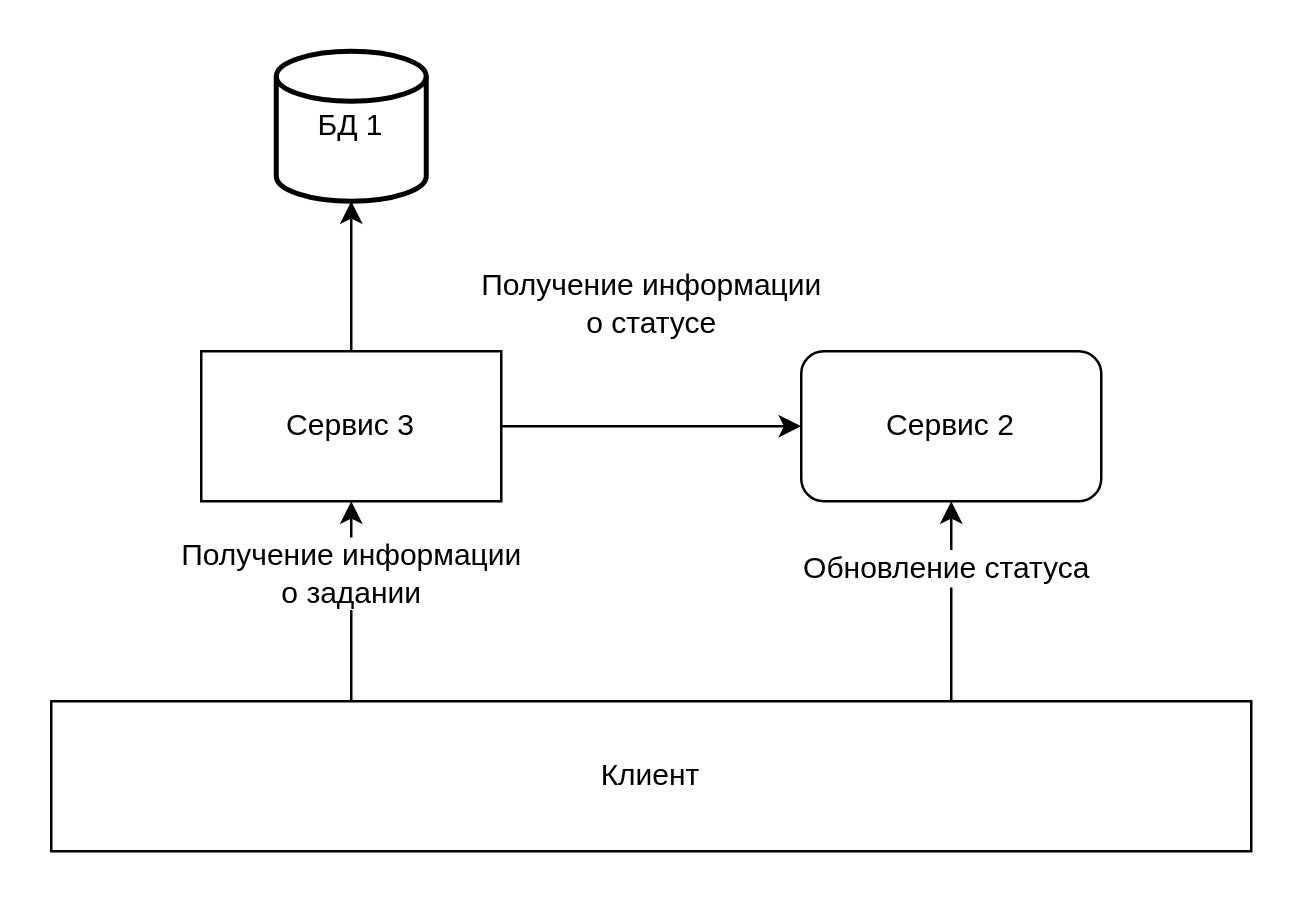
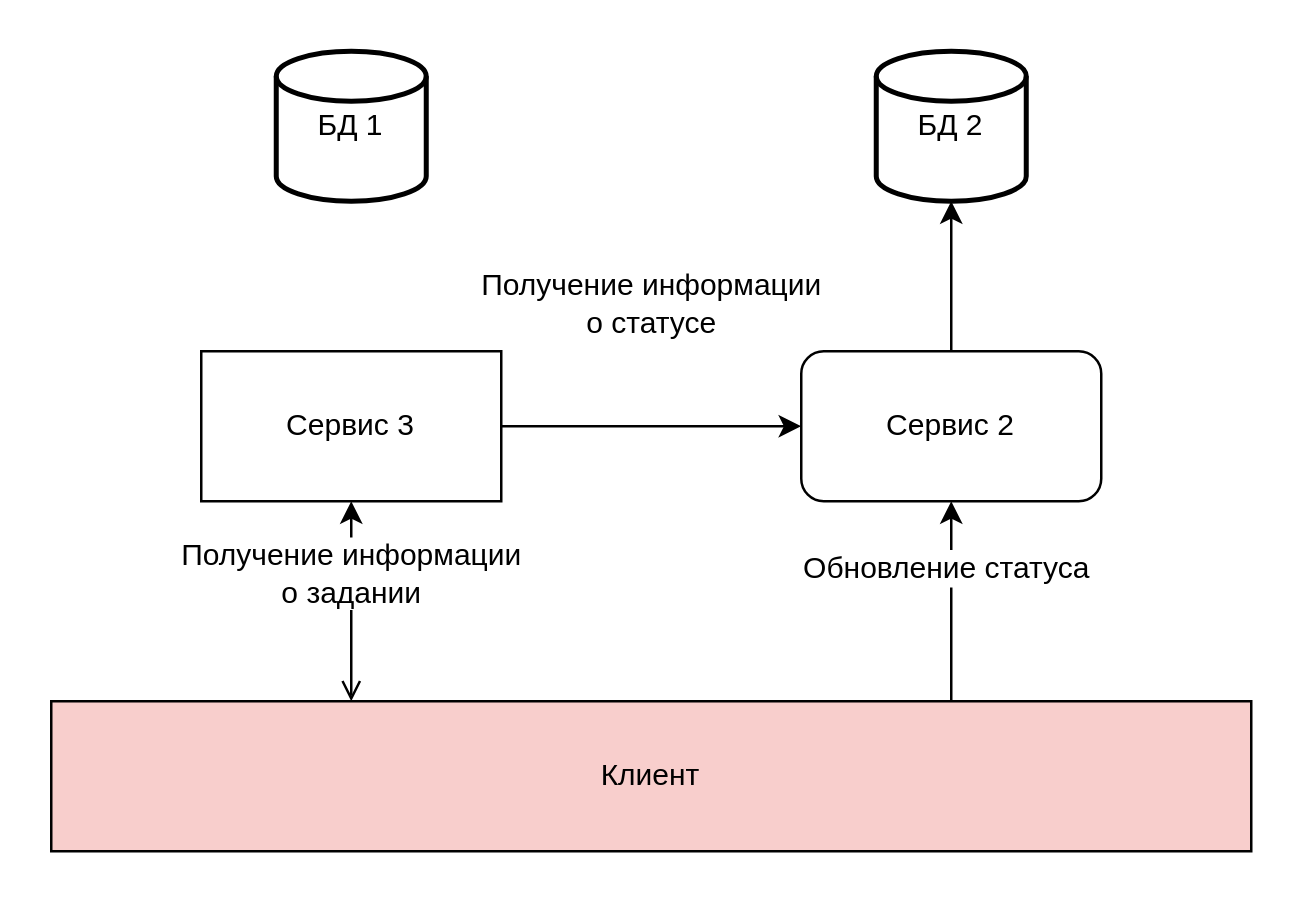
node "БД 2": added
edge "Сервис 3" -> "БД 1": removed
edge "Сервис 2" -> "БД 2": added
edge "Клиент" -> "Сервис 3": arrowhead none -> open
node "Клиент": fillcolor #ffffff -> #f8cecc
